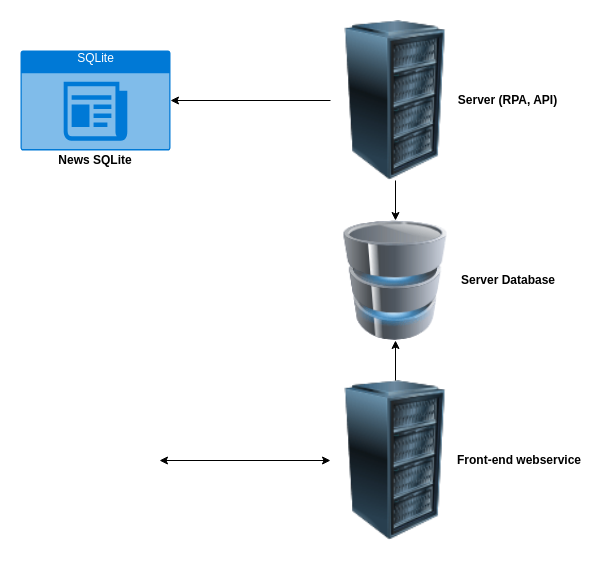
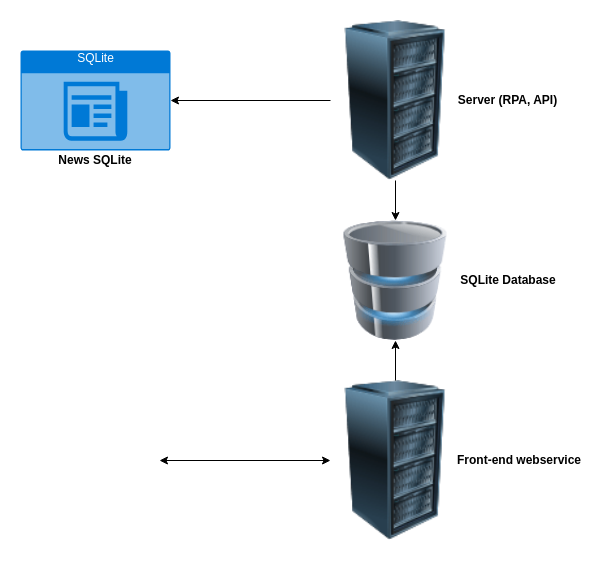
node "Server Database": label "Server Database" -> "SQLite Database"
